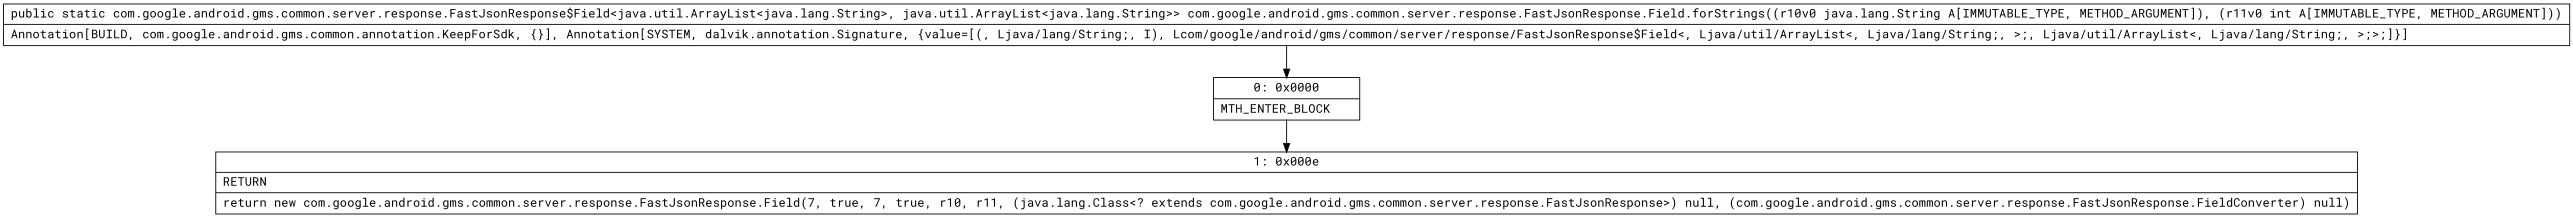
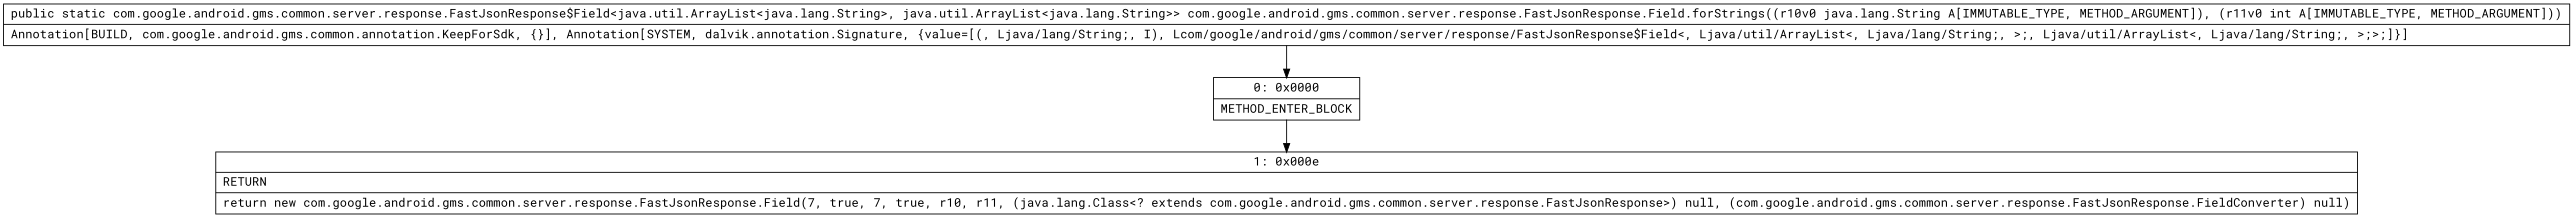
node "0: 0x0000": text "MTH_ENTER_BLOCK" -> "METHOD_ENTER_BLOCK"
